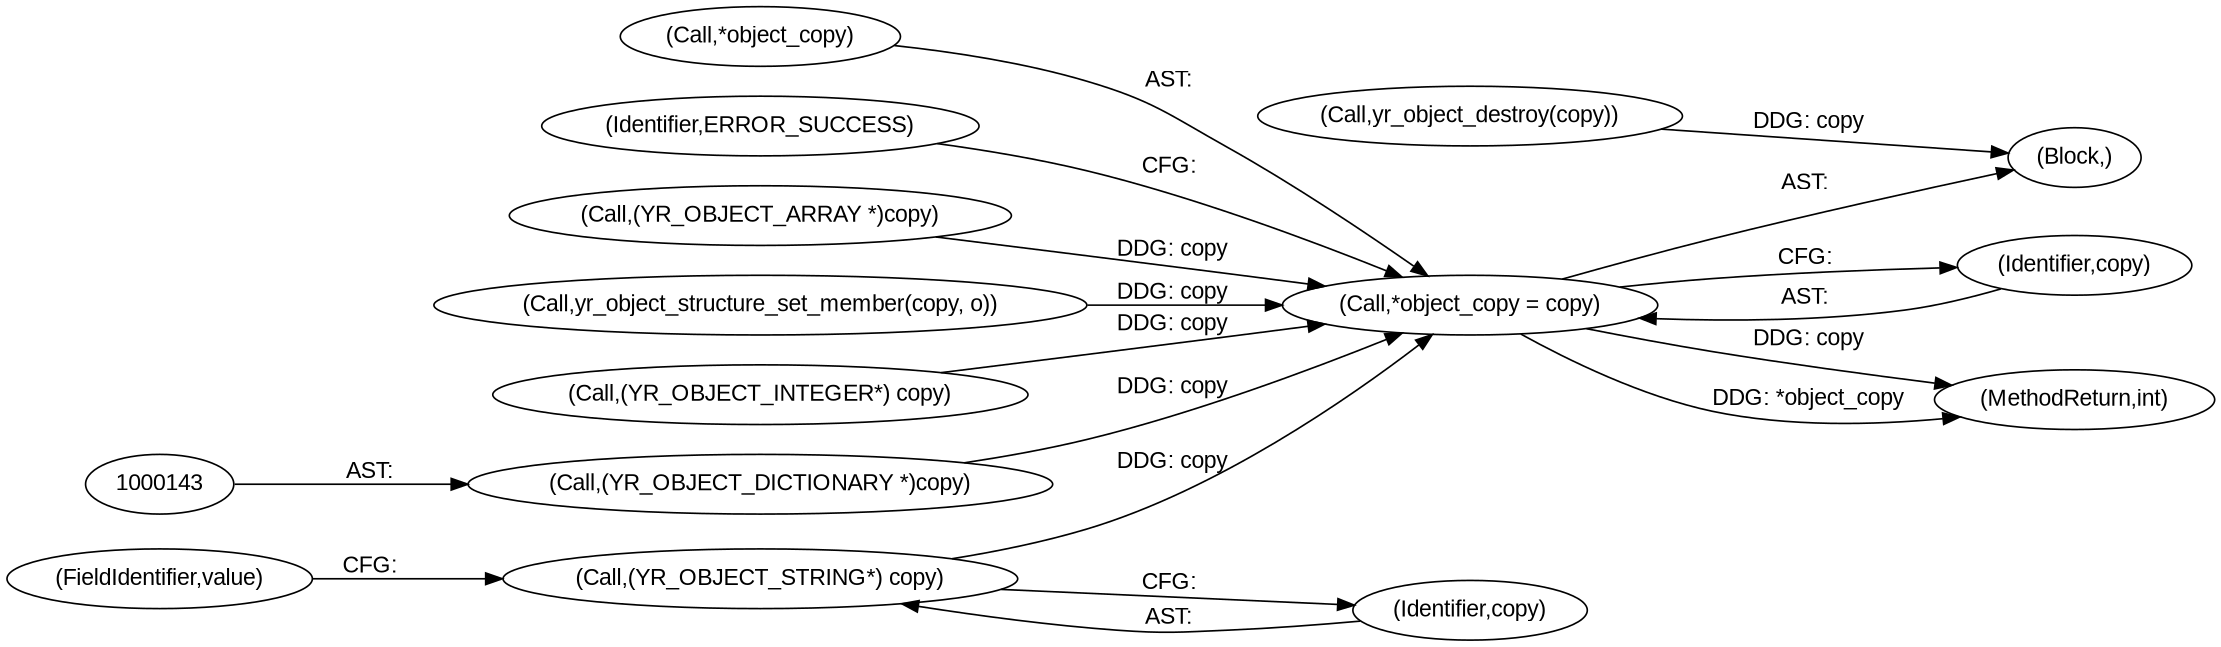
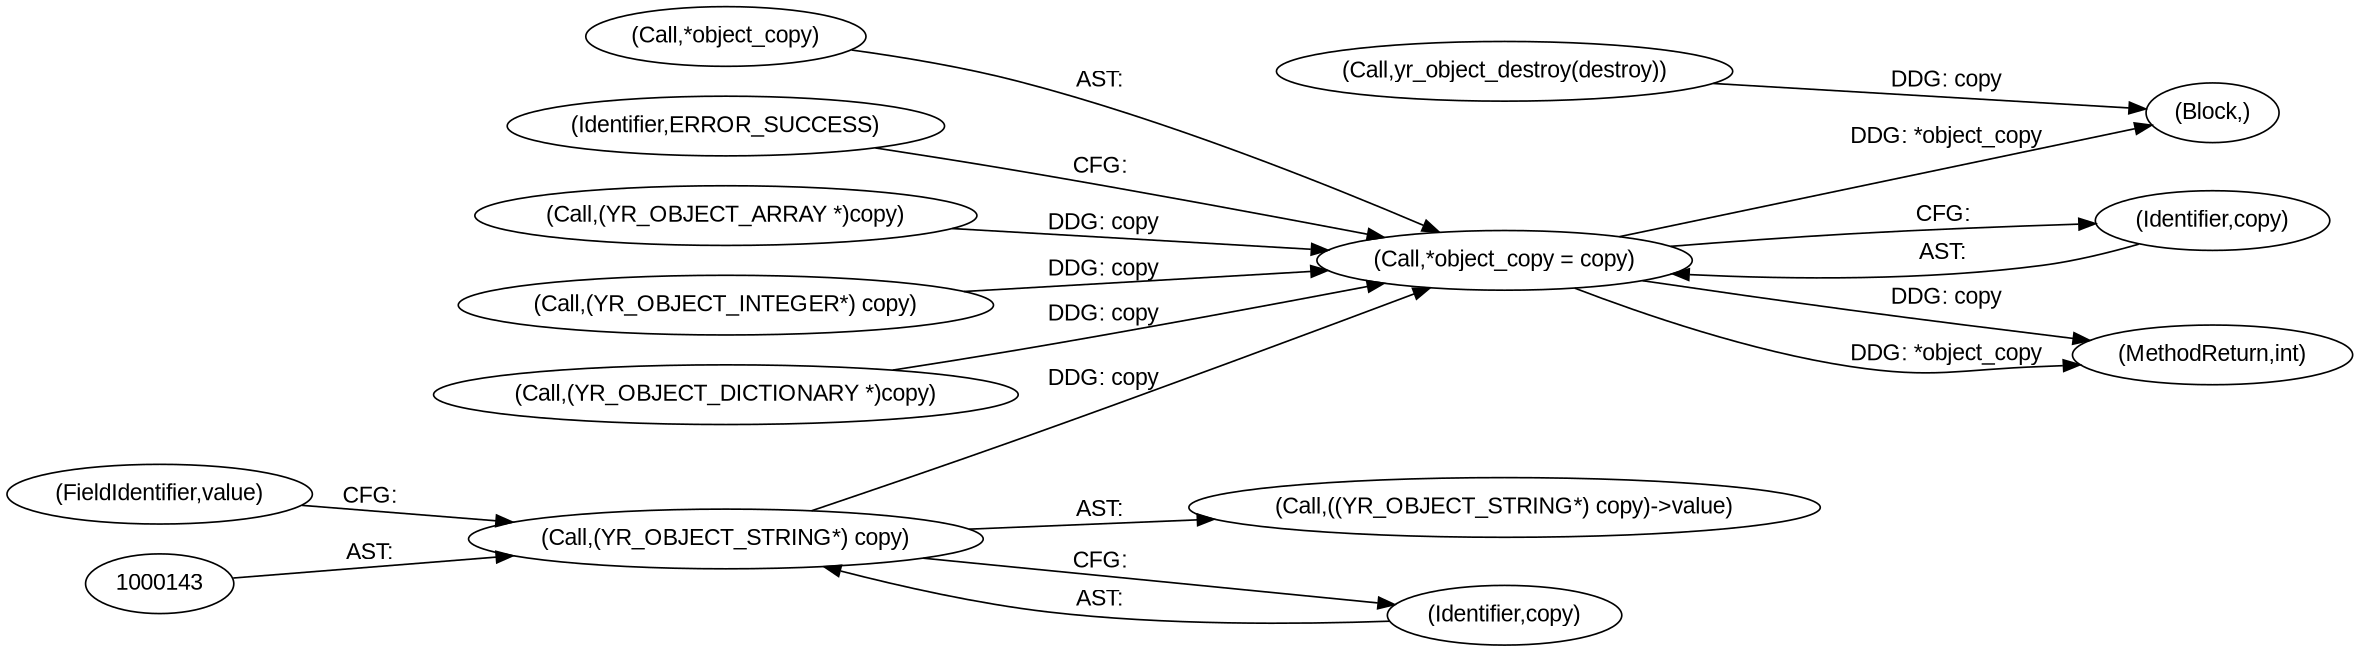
node "(Call,yr_object_destroy(copy))": label "(Call,yr_object_destroy(copy))" -> "(Call,yr_object_destroy(destroy))"
edge "(Call,*object_copy = copy)" -> "(Block,)": label "AST: " -> "DDG: *object_copy"
node "(Call,yr_object_structure_set_member(copy, o))": removed
edge "1000143" -> "(Call,(YR_OBJECT_DICTIONARY *)copy)": now "1000143" -> "(Call,(YR_OBJECT_STRING*) copy)"
node "(Call,((YR_OBJECT_STRING*) copy)->value)": added
